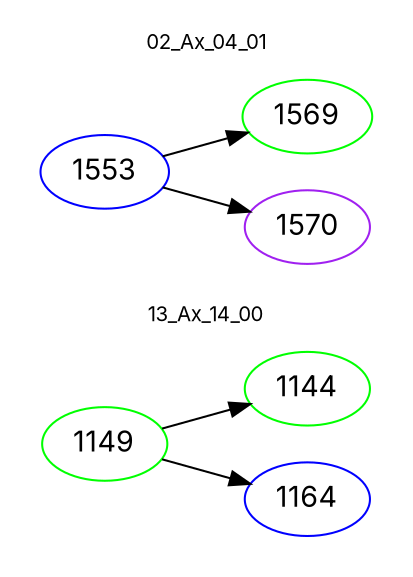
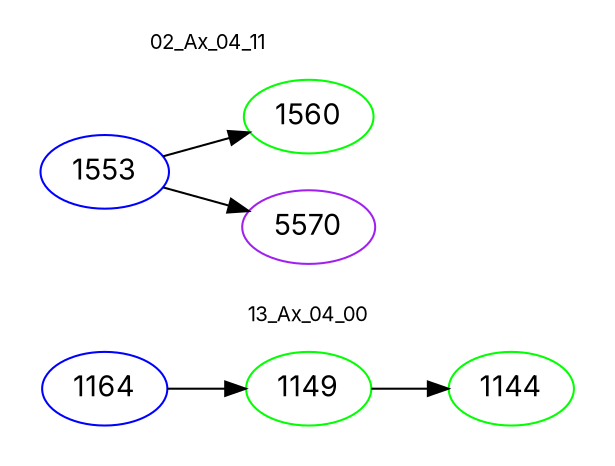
cluster "02_Ax_04_01": label "02_Ax_04_01" -> "02_Ax_04_11"
node "1569": label "1569" -> "1560"
node "1570": label "1570" -> "5570"
cluster "13_Ax_14_00": label "13_Ax_14_00" -> "13_Ax_04_00"
edge "1149" -> "1164": reversed
